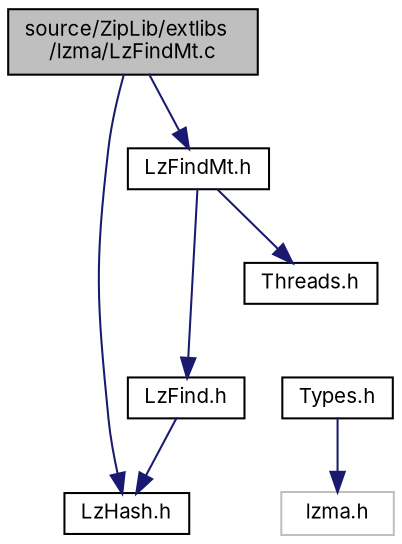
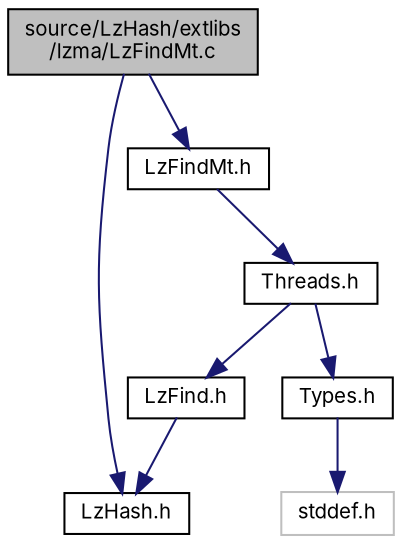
node "source/ZipLib/extlibs /lzma/LzFindMt.c": label "source/ZipLib/extlibs /lzma/LzFindMt.c" -> "source/LzHash/extlibs /lzma/LzFindMt.c"
edge "LzFindMt.h" -> "LzFind.h": now "Threads.h" -> "LzFind.h"
edge "Threads.h" -> "Types.h": added
node "lzma.h": label "lzma.h" -> "stddef.h"
